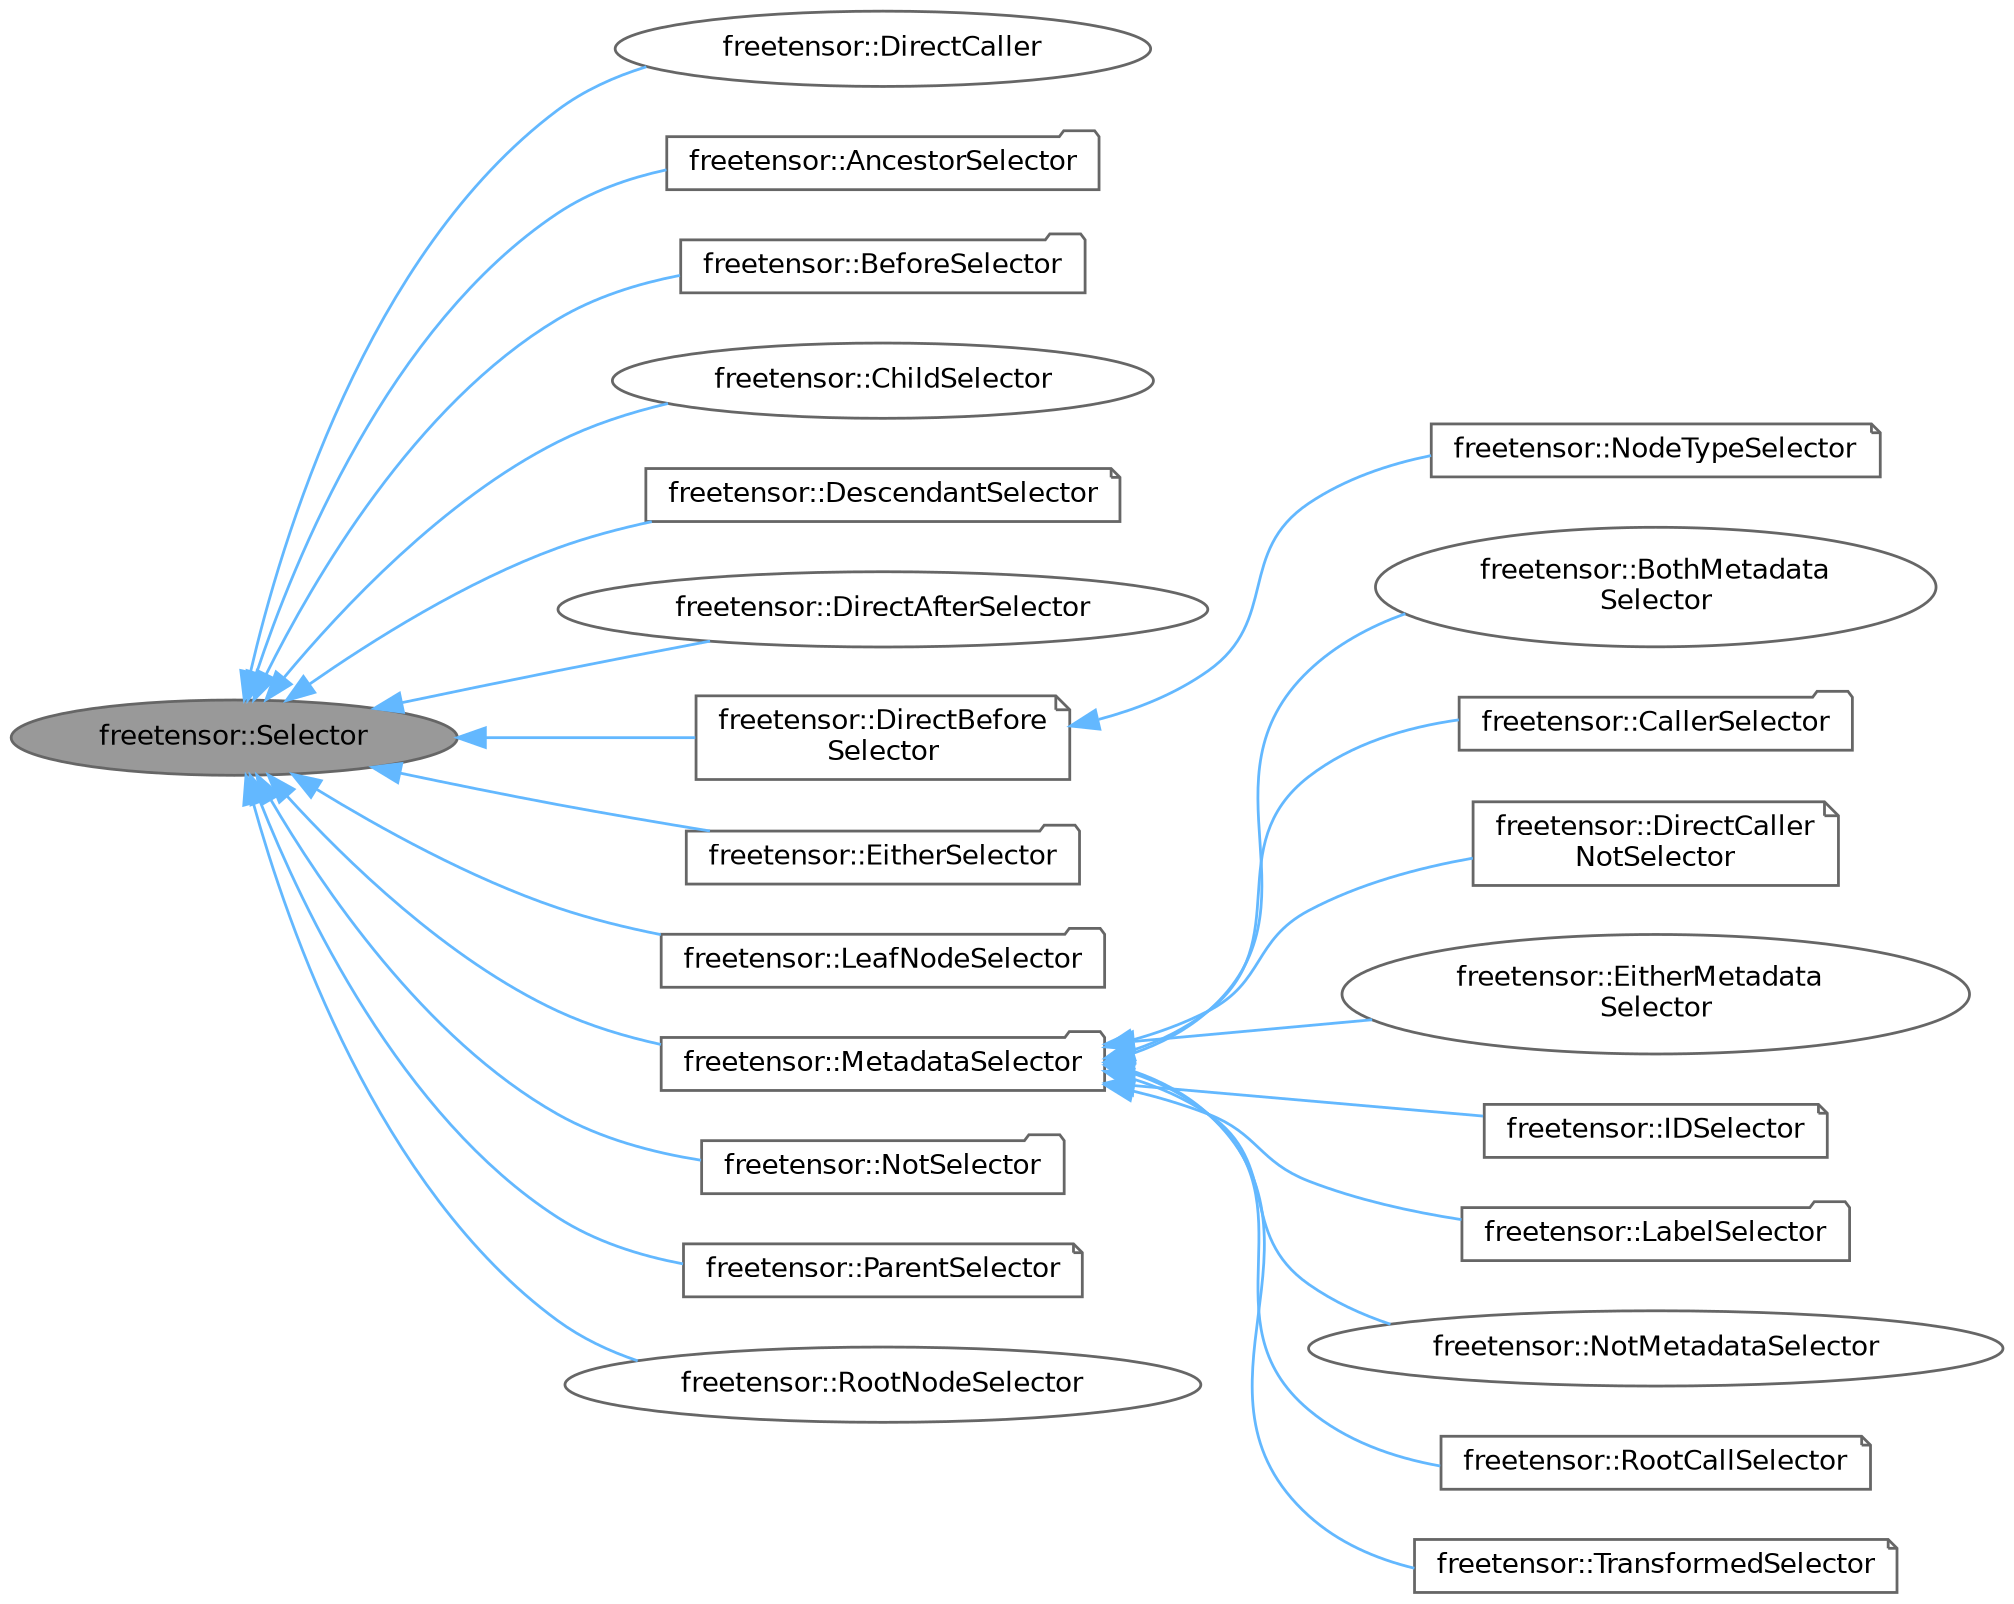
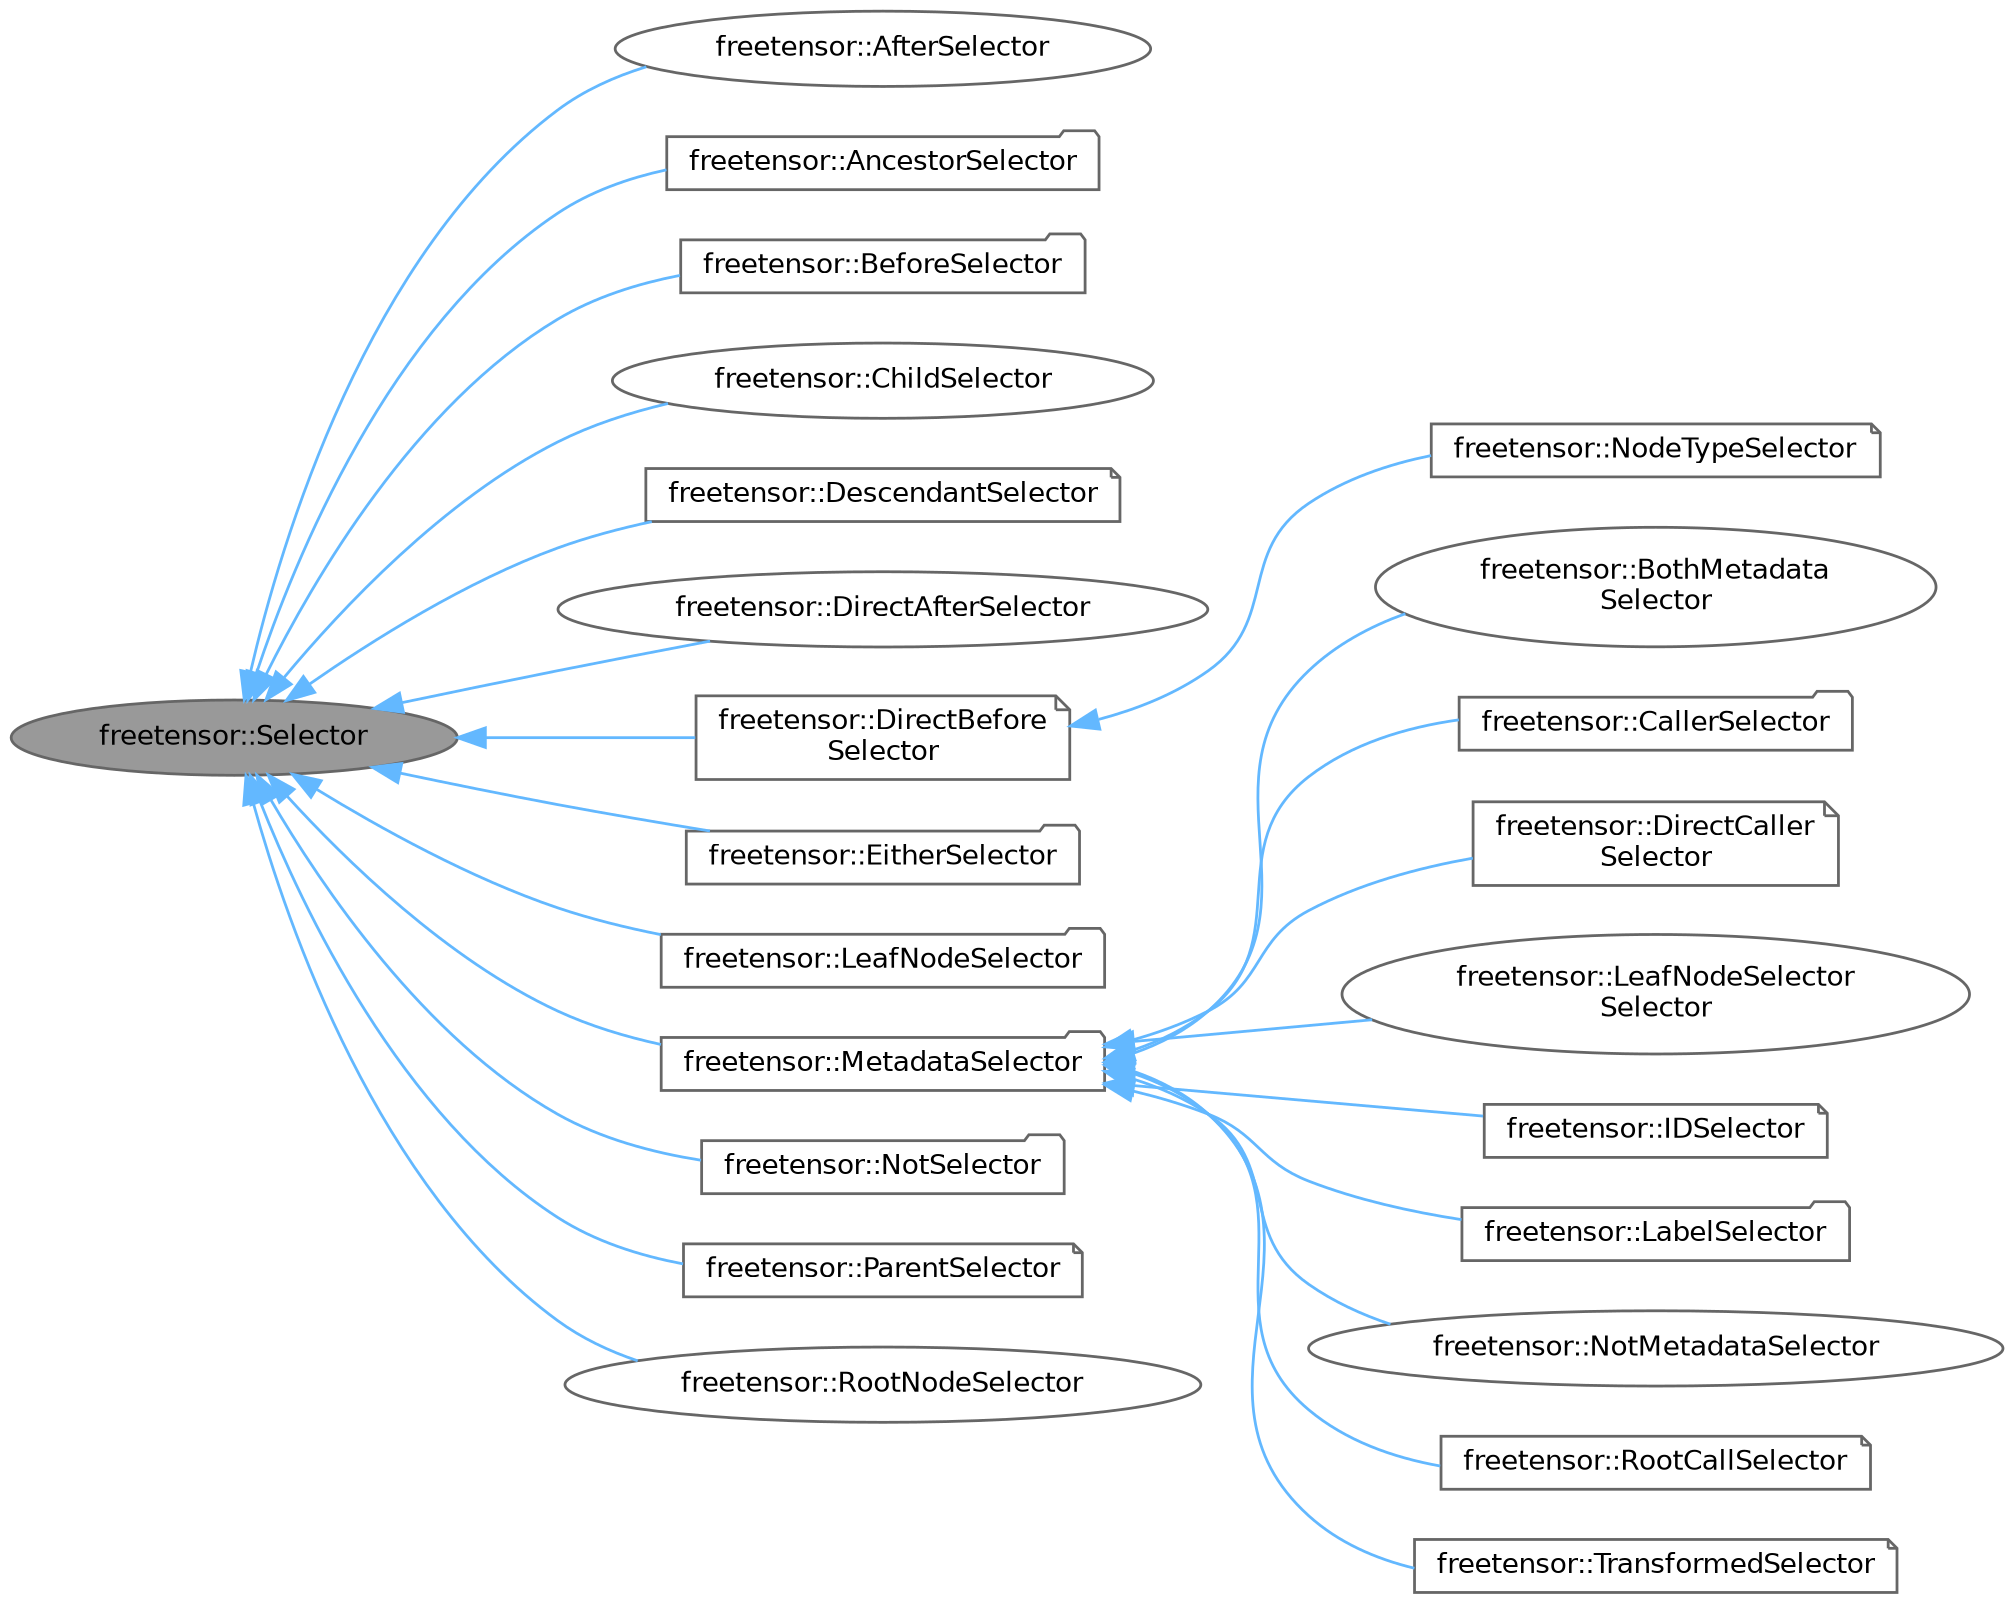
node "freetensor::DirectCaller": label "freetensor::DirectCaller" -> "freetensor::AfterSelector"
node "freetensor::DirectCaller NotSelector": label "freetensor::DirectCaller NotSelector" -> "freetensor::DirectCaller Selector"
node "freetensor::EitherMetadata Selector": label "freetensor::EitherMetadata Selector" -> "freetensor::LeafNodeSelector Selector"
